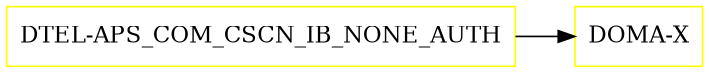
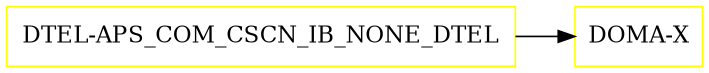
node "DTEL-APS_COM_CSCN_IB_NONE_AUTH": label "DTEL-APS_COM_CSCN_IB_NONE_AUTH" -> "DTEL-APS_COM_CSCN_IB_NONE_DTEL"
